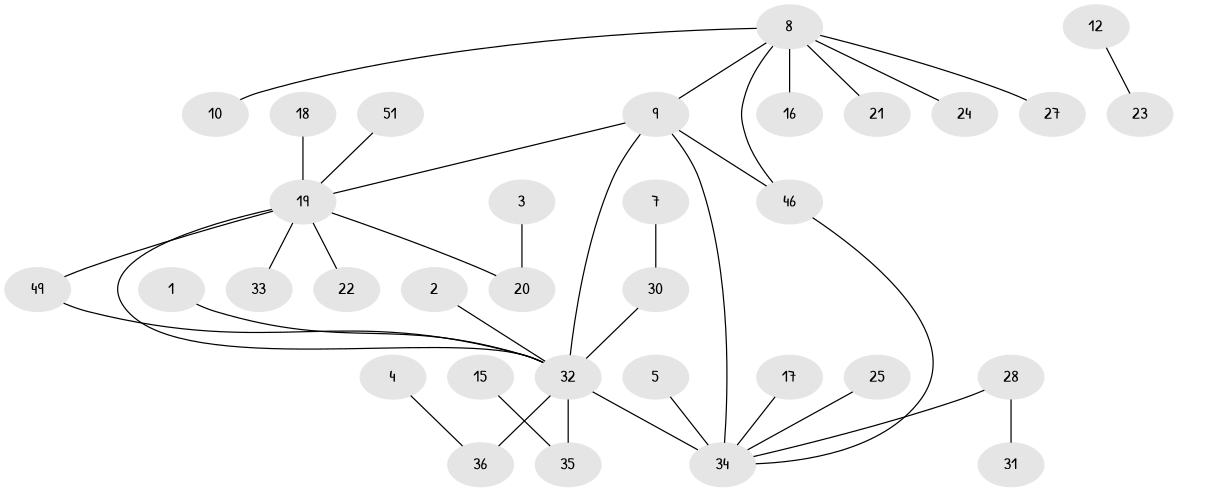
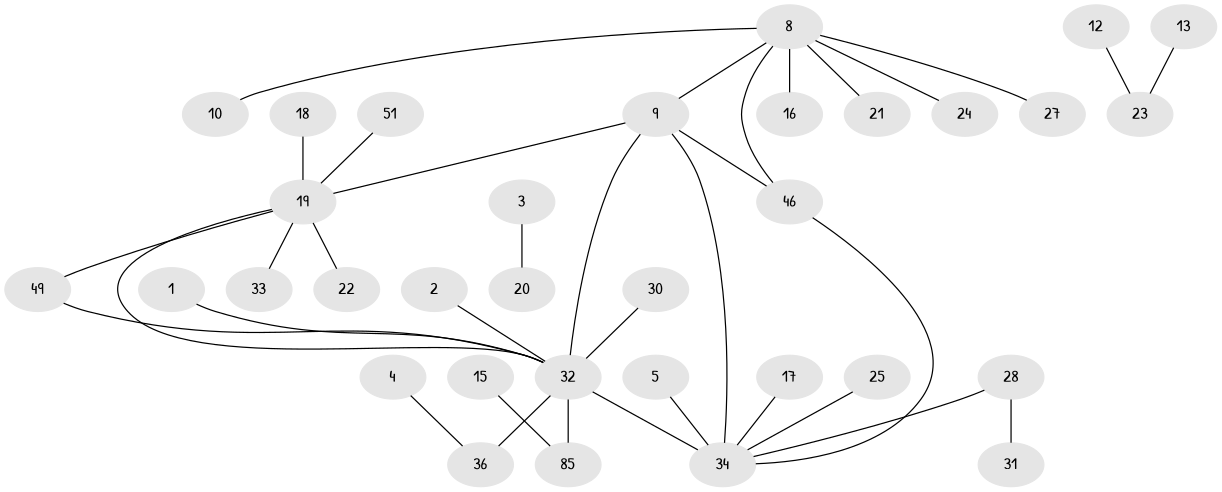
node "13": added
node "7": removed
edge "19" -- "20": removed
node "35": label "35" -> "85"
